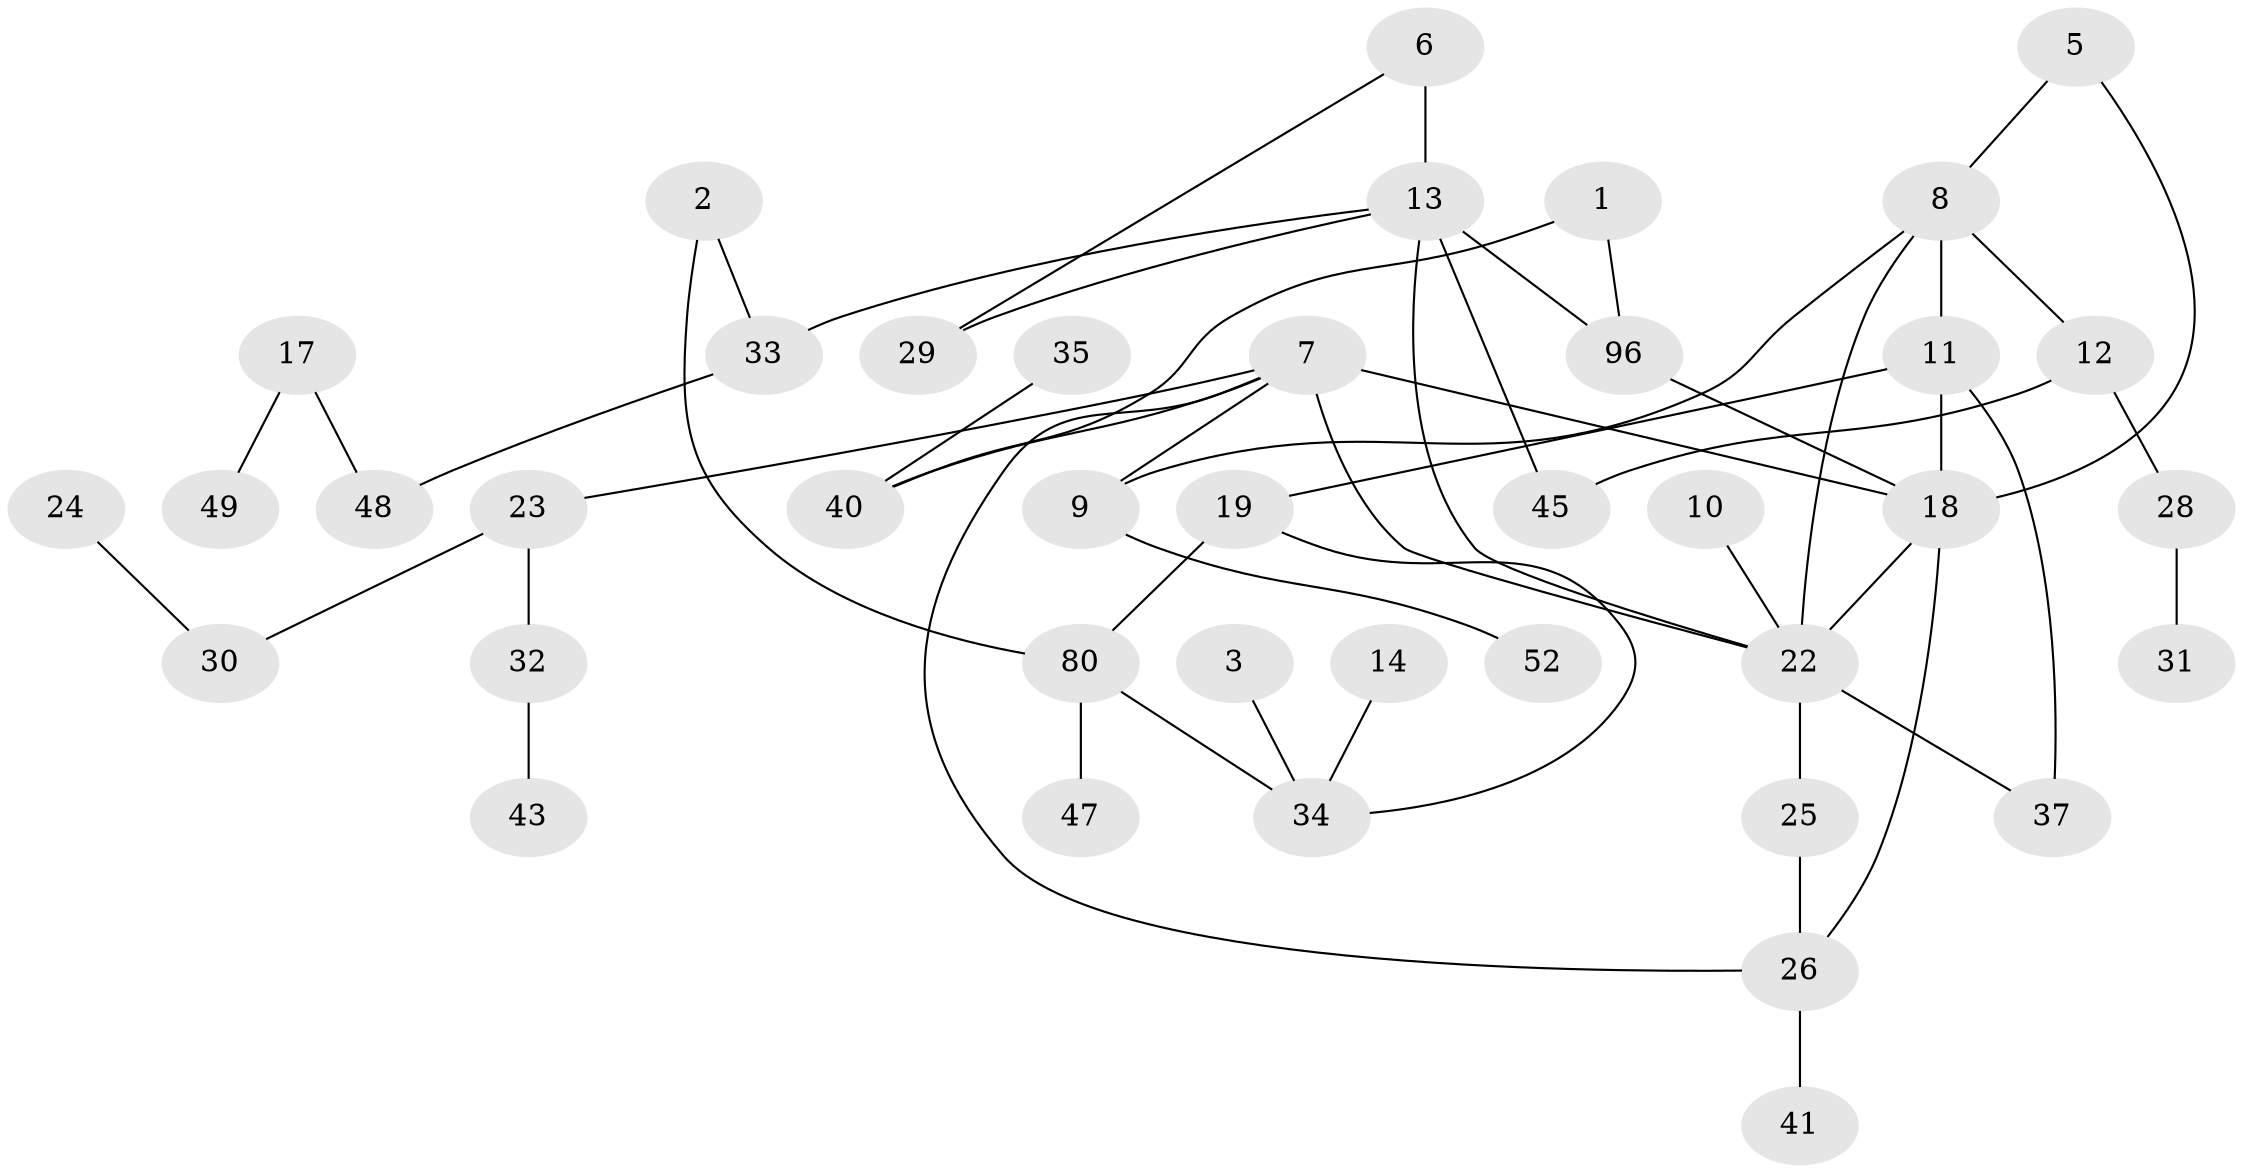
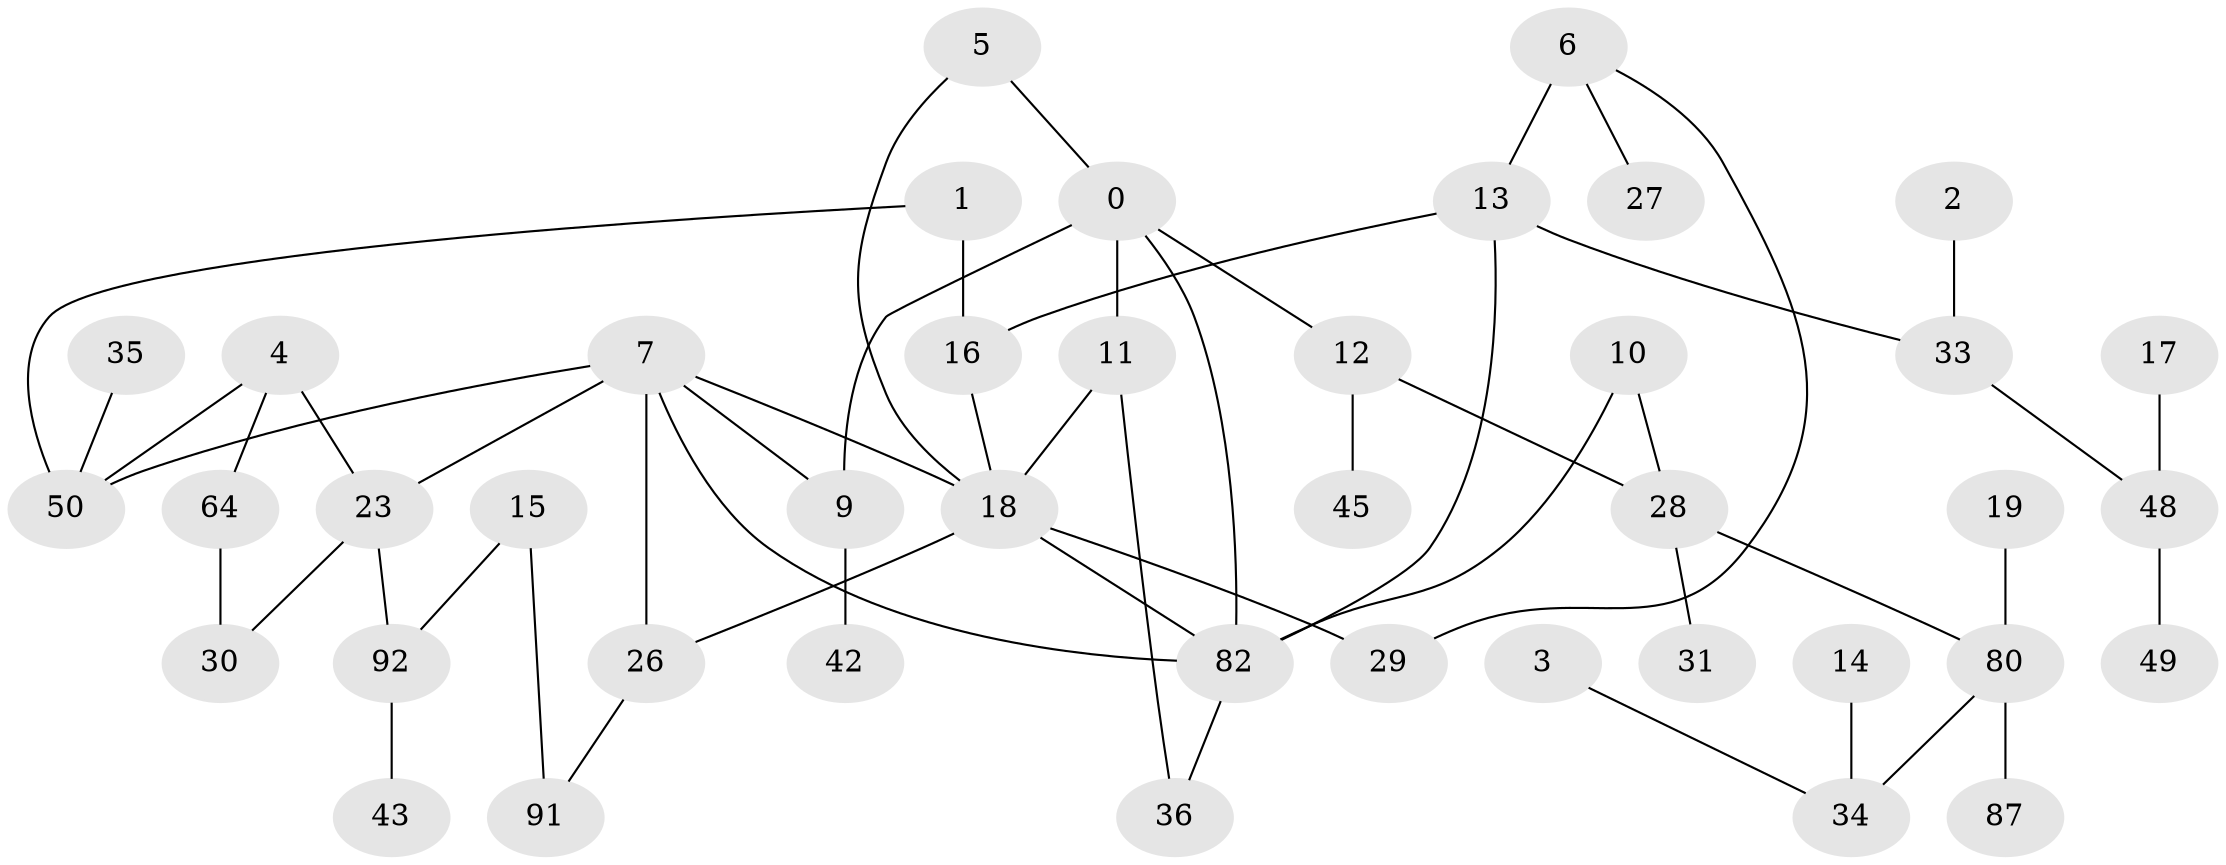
node "27": added
node "8": label "8" -> "0"
edge "13" -- "29": now "18" -- "29"
node "4": added
edge "13" -- "45": removed
node "96": label "96" -> "16"
edge "17" -- "49": now "48" -- "49"
edge "10" -- "28": added
edge "11" -- "19": removed
node "24": label "24" -> "64"
node "15": added
node "40": label "40" -> "50"
edge "2" -- "80": now "28" -- "80"
edge "19" -- "34": removed
node "32": label "32" -> "92"
node "52": label "52" -> "42"
node "22": label "22" -> "82"
node "47": label "47" -> "87"
node "25": removed
node "37": label "37" -> "36"
node "41": label "41" -> "91"
